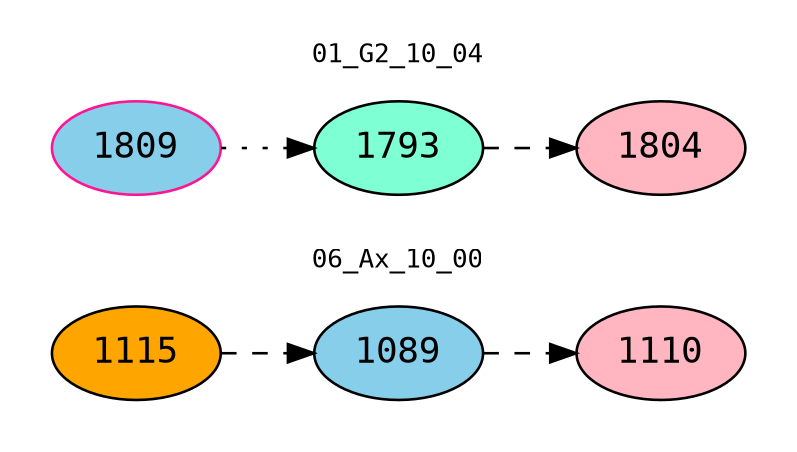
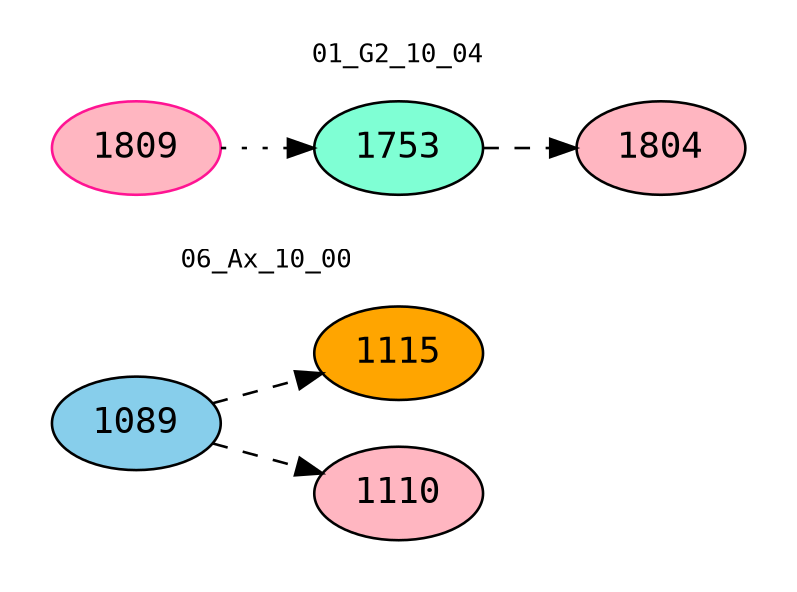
node "1809": fillcolor skyblue -> lightpink
node "1793": label "1793" -> "1753"
edge "1115" -> "1089": reversed
